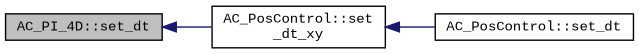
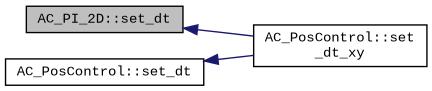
node "AC_PI_4D::set_dt": label "AC_PI_4D::set_dt" -> "AC_PI_2D::set_dt"
edge "AC_PosControl::set_dt" -> "AC_PosControl::set _dt_xy": reversed
